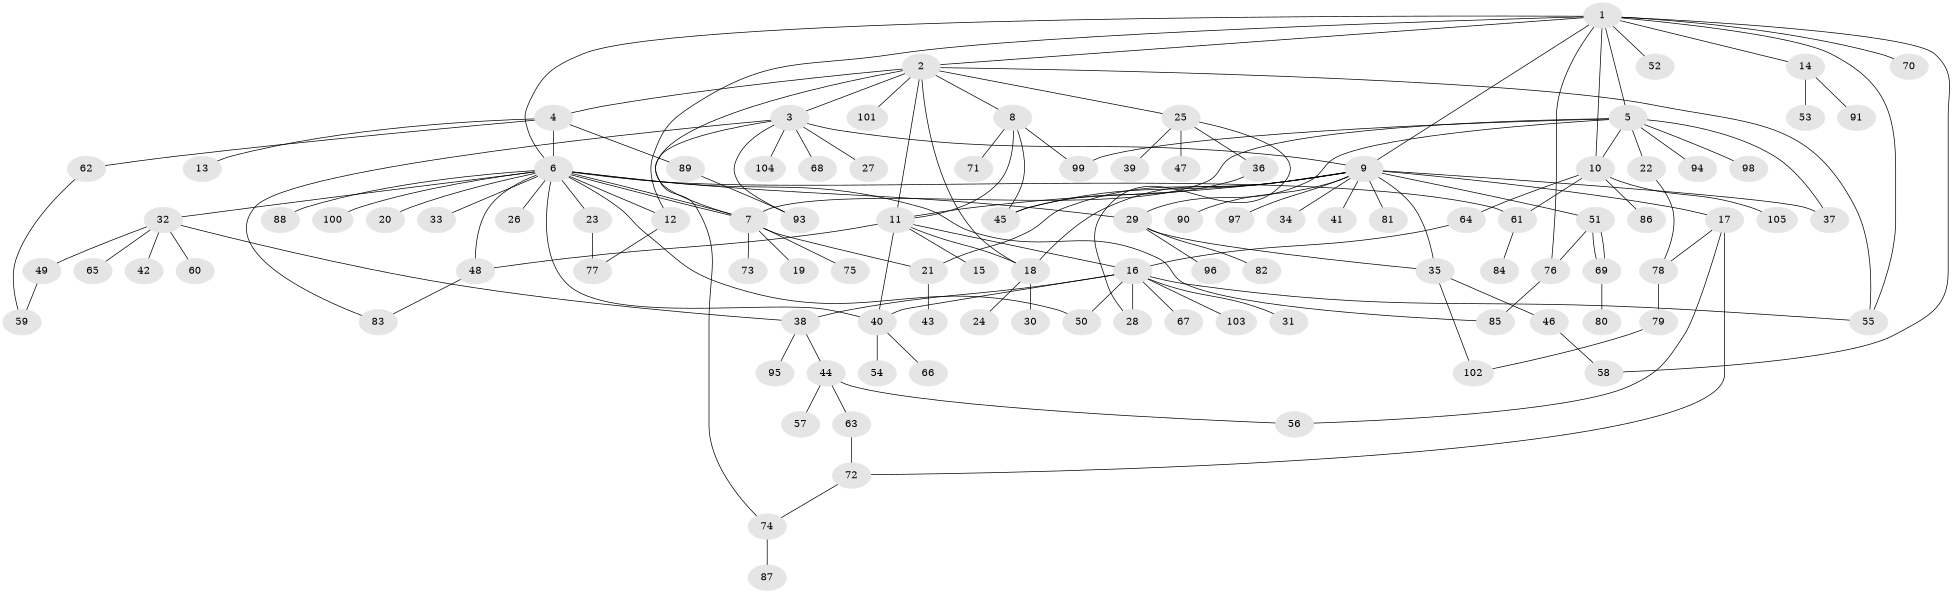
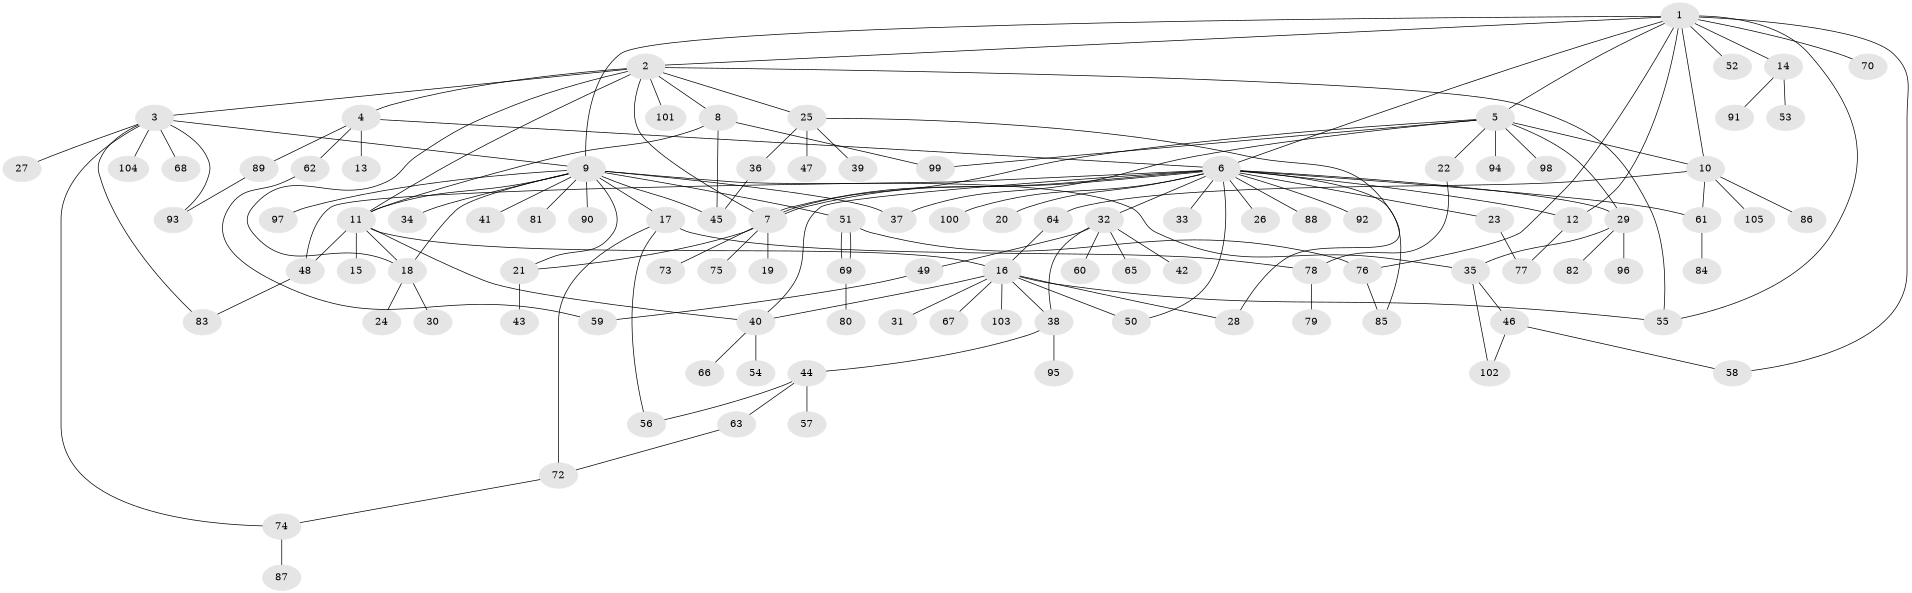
node "71": removed
node "92": added
edge "79" -- "102": now "46" -- "102"
